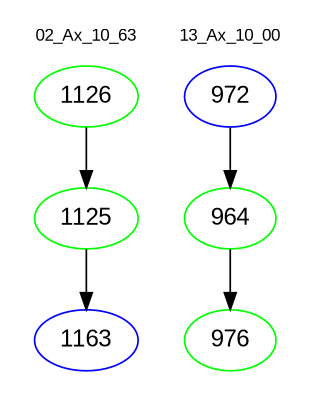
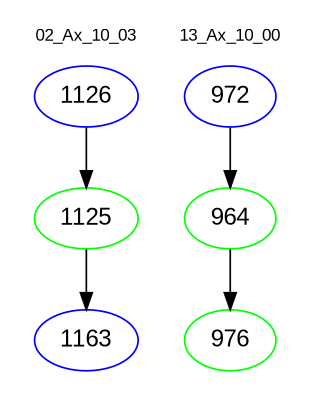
cluster "02_Ax_10_63": label "02_Ax_10_63" -> "02_Ax_10_03"
node "1126": color green -> blue
